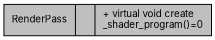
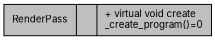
node "RenderPass": text "_shader_program()=0" -> "_create_program()=0"
